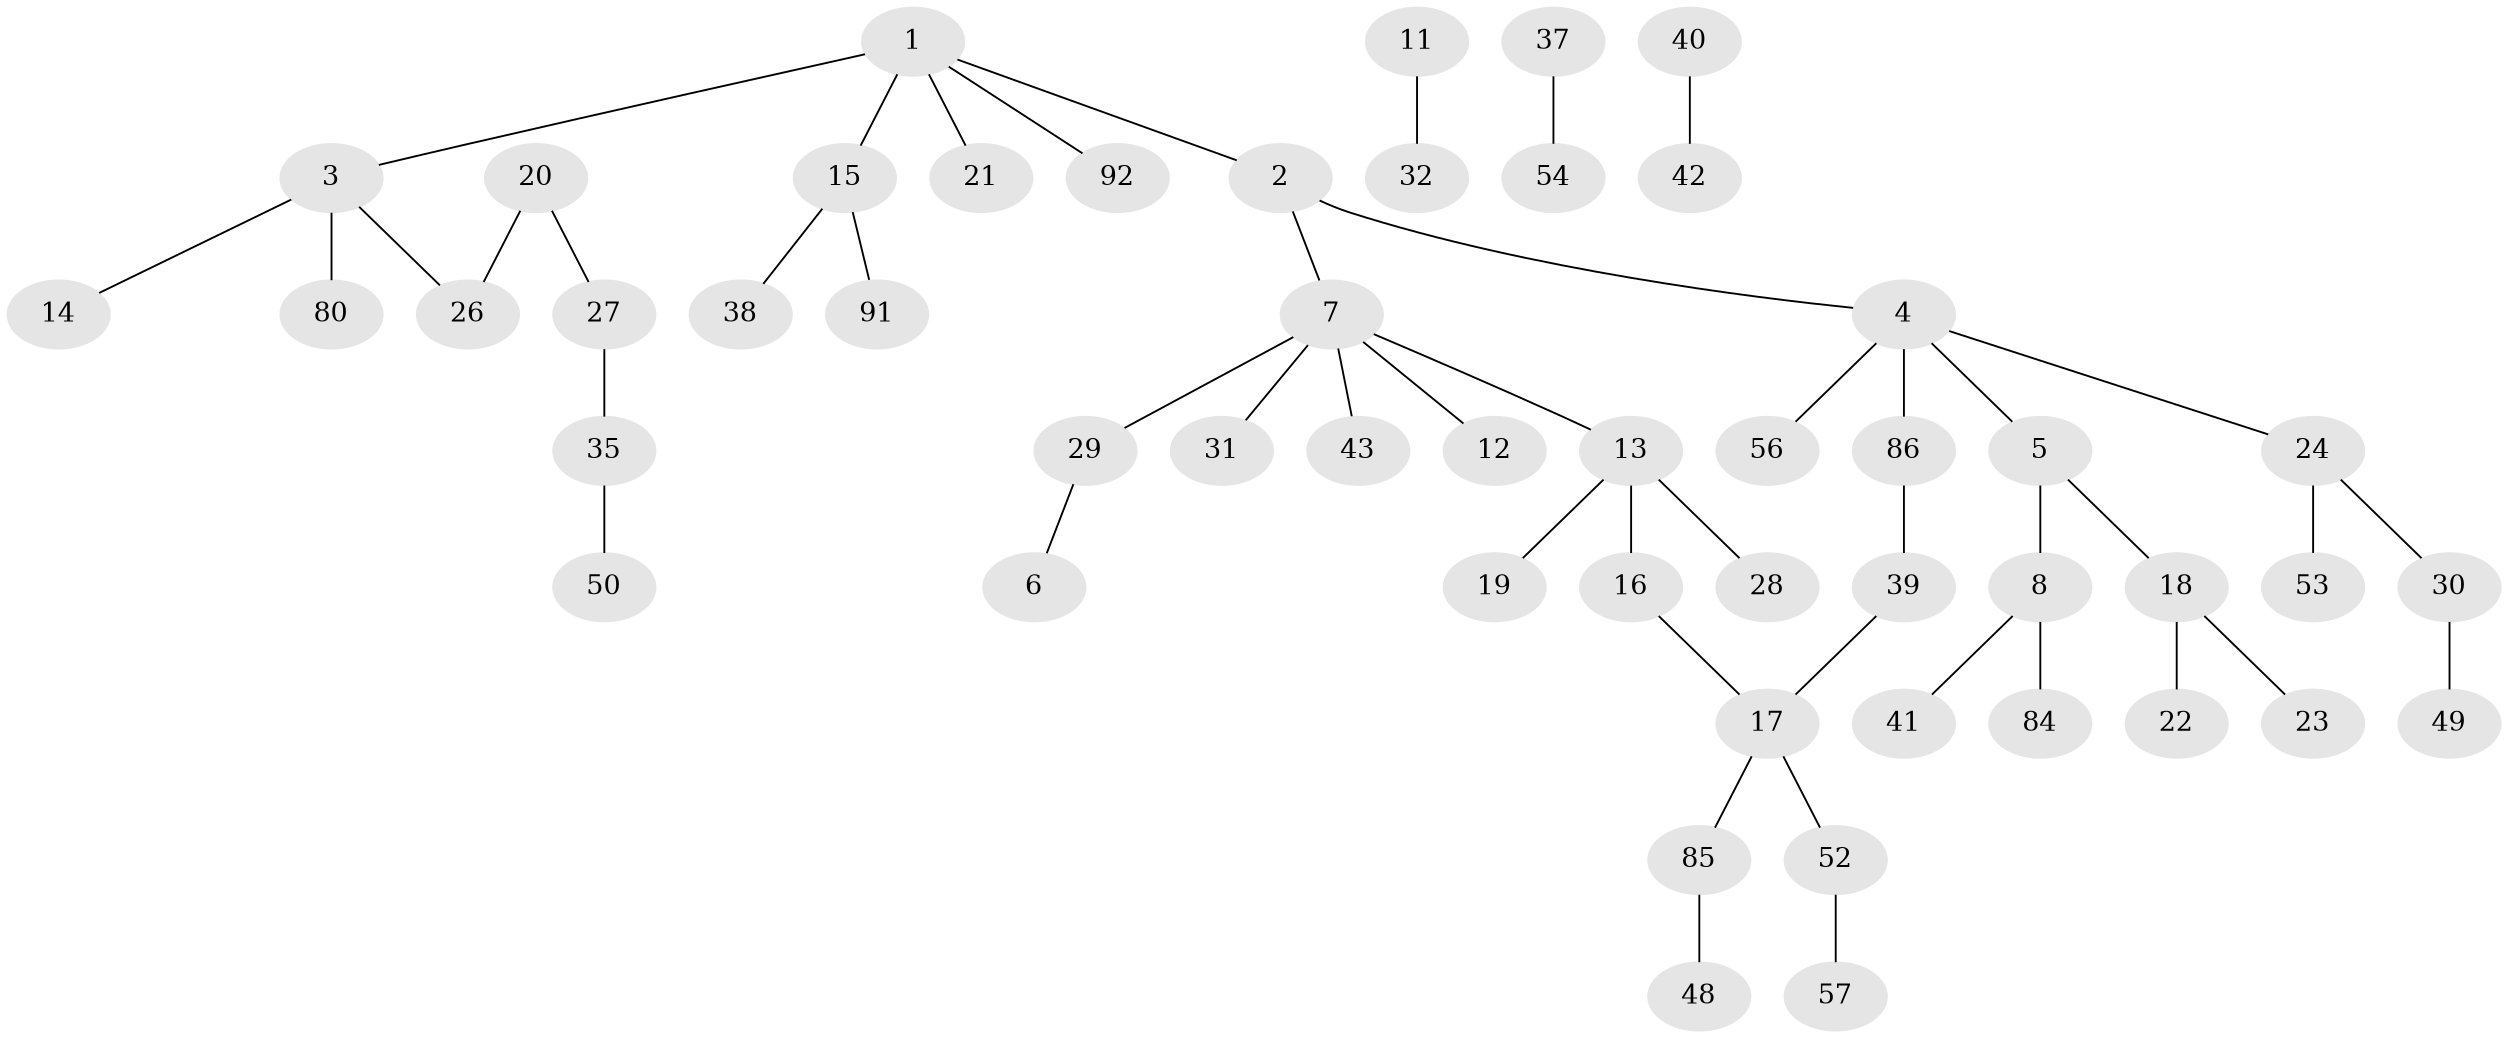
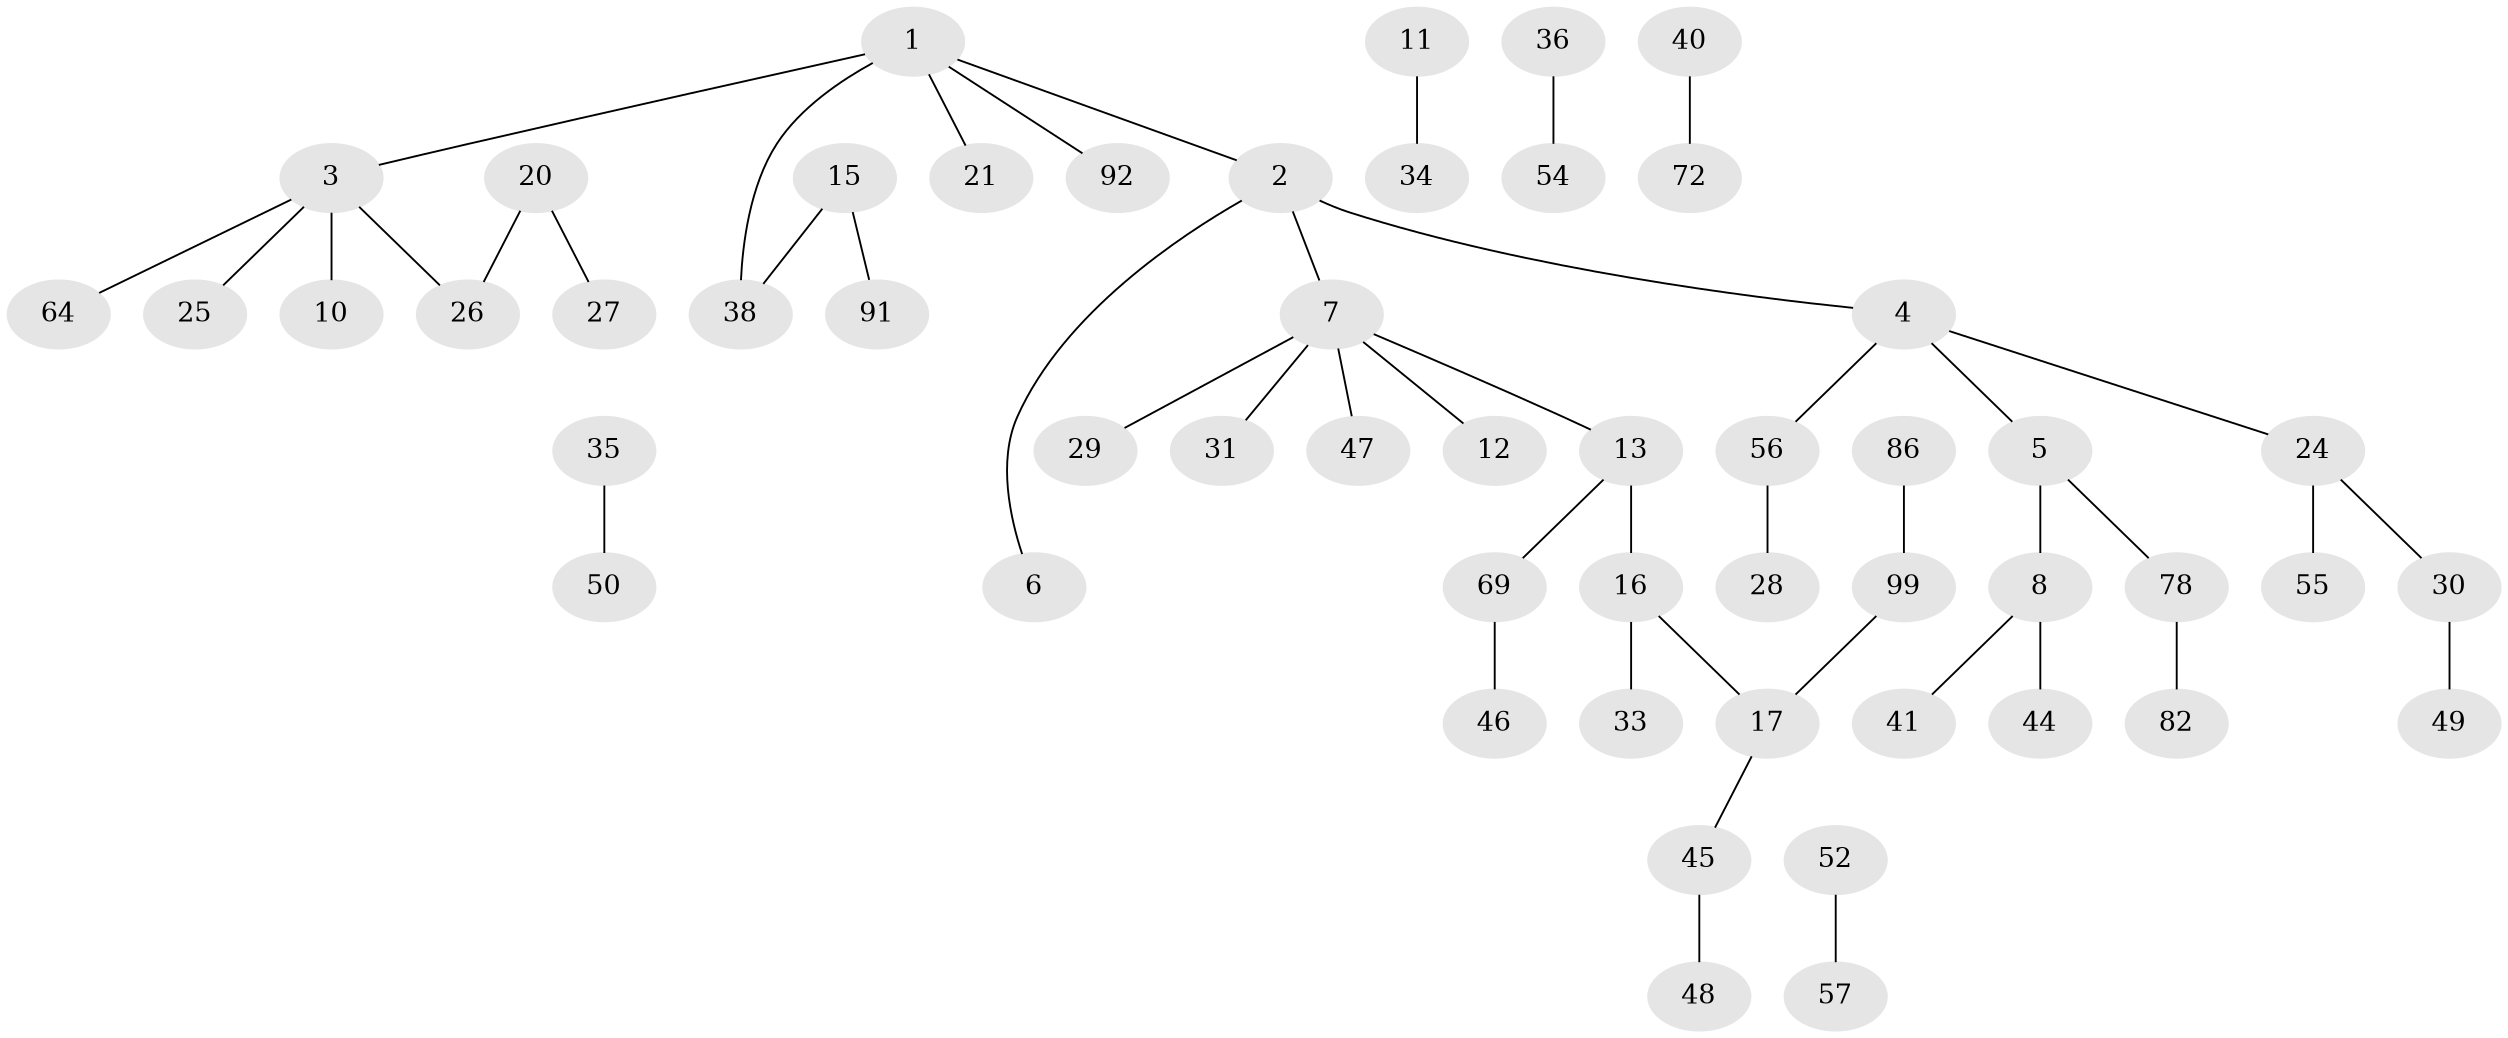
node "37": label "37" -> "36"
edge "1" -- "15": now "1" -- "38"
node "32": label "32" -> "34"
node "42": label "42" -> "72"
node "14": label "14" -> "64"
node "25": added
node "80": label "80" -> "10"
edge "27" -- "35": removed
edge "4" -- "86": removed
node "43": label "43" -> "47"
edge "29" -- "6": now "2" -- "6"
edge "13" -- "28": now "56" -- "28"
node "19": label "19" -> "69"
node "39": label "39" -> "99"
node "18": label "18" -> "78"
node "53": label "53" -> "55"
node "46": added
node "33": added
node "84": label "84" -> "44"
node "22": label "22" -> "82"
node "23": removed
edge "17" -- "52": removed
node "85": label "85" -> "45"
